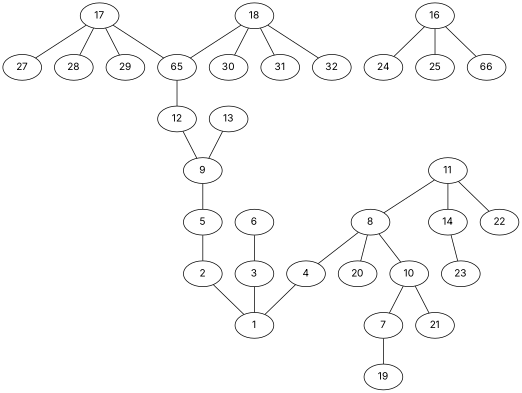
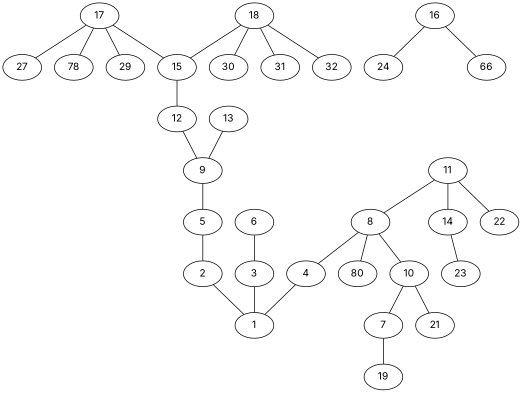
node "28": label "28" -> "78"
node "65": label "65" -> "15"
node "25": removed
node "20": label "20" -> "80"
